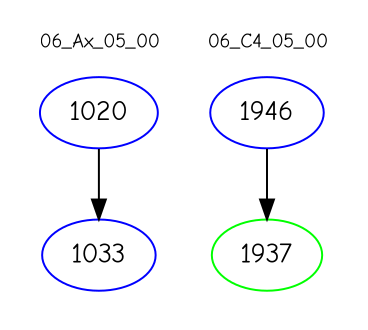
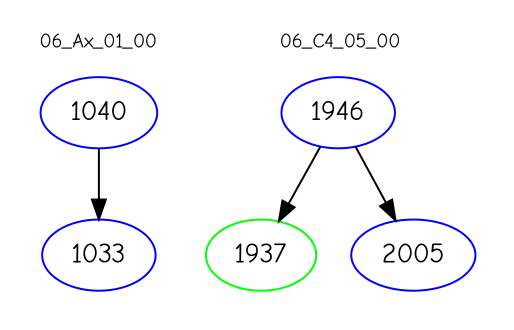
cluster "06_Ax_05_00": label "06_Ax_05_00" -> "06_Ax_01_00"
node "1020": label "1020" -> "1040"
node "2005": added
